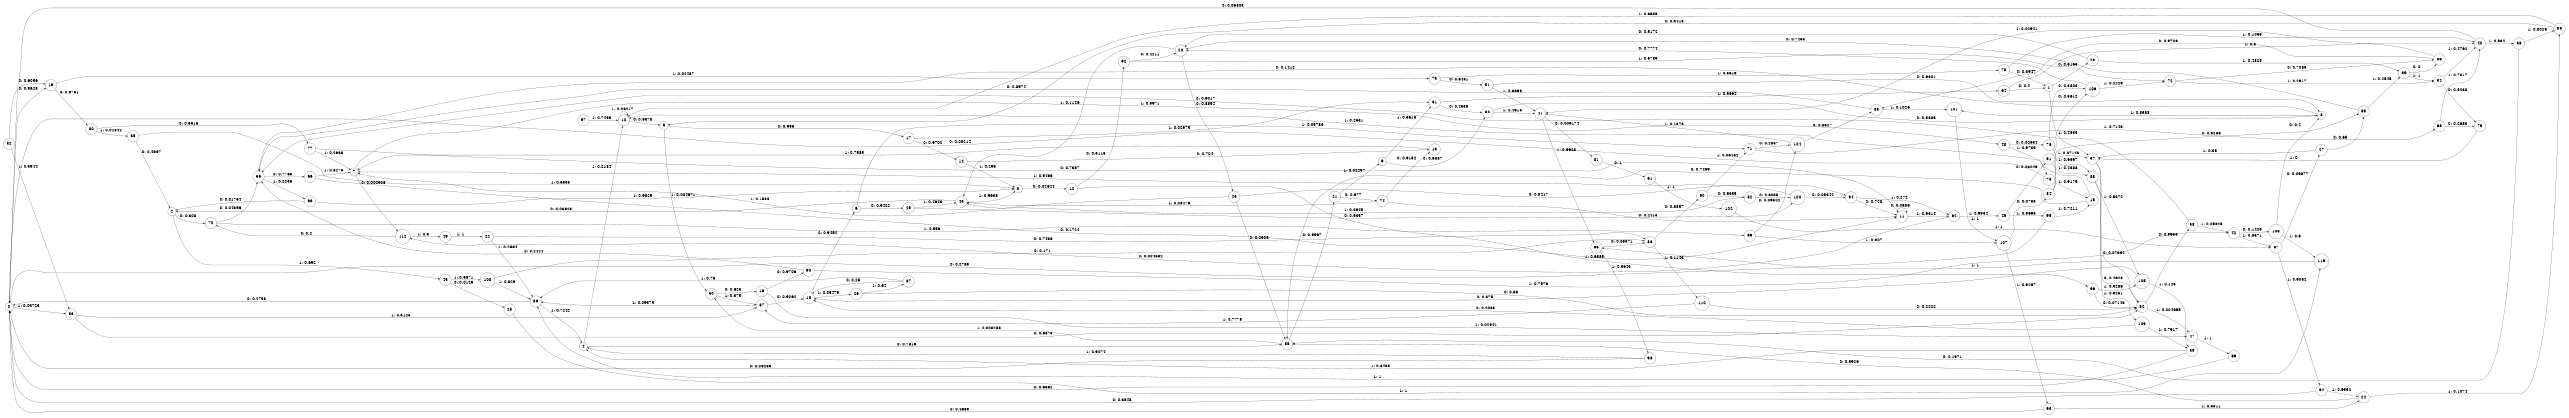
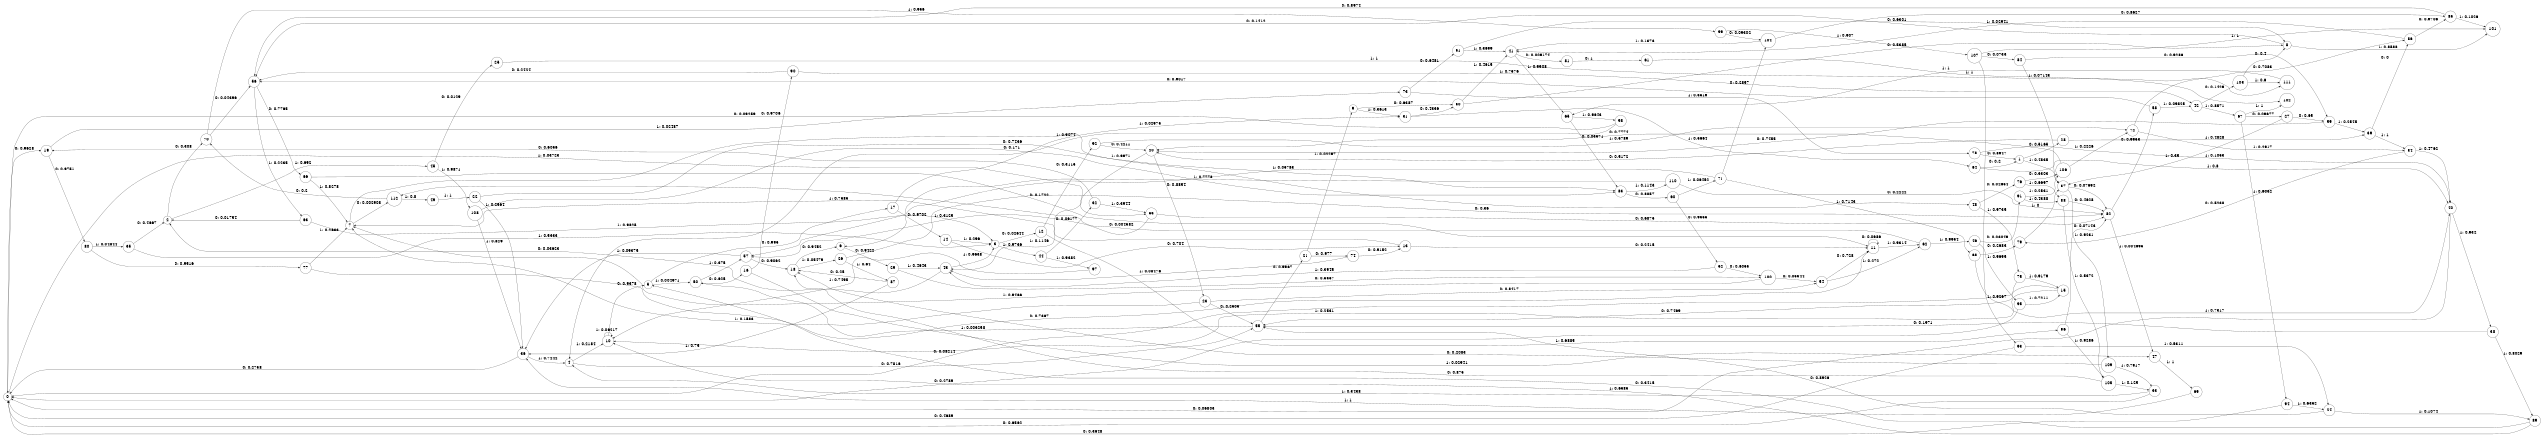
edge "91" -> "106": label "0: 0.5612   " -> "1: 0.2531   "
edge "6" -> "71": reversed
edge "101" -> "107": reversed
edge "74" -> "11": now "13" -> "11"
edge "102" -> "67": reversed
node "44": added
node "119": label "119" -> "111"
